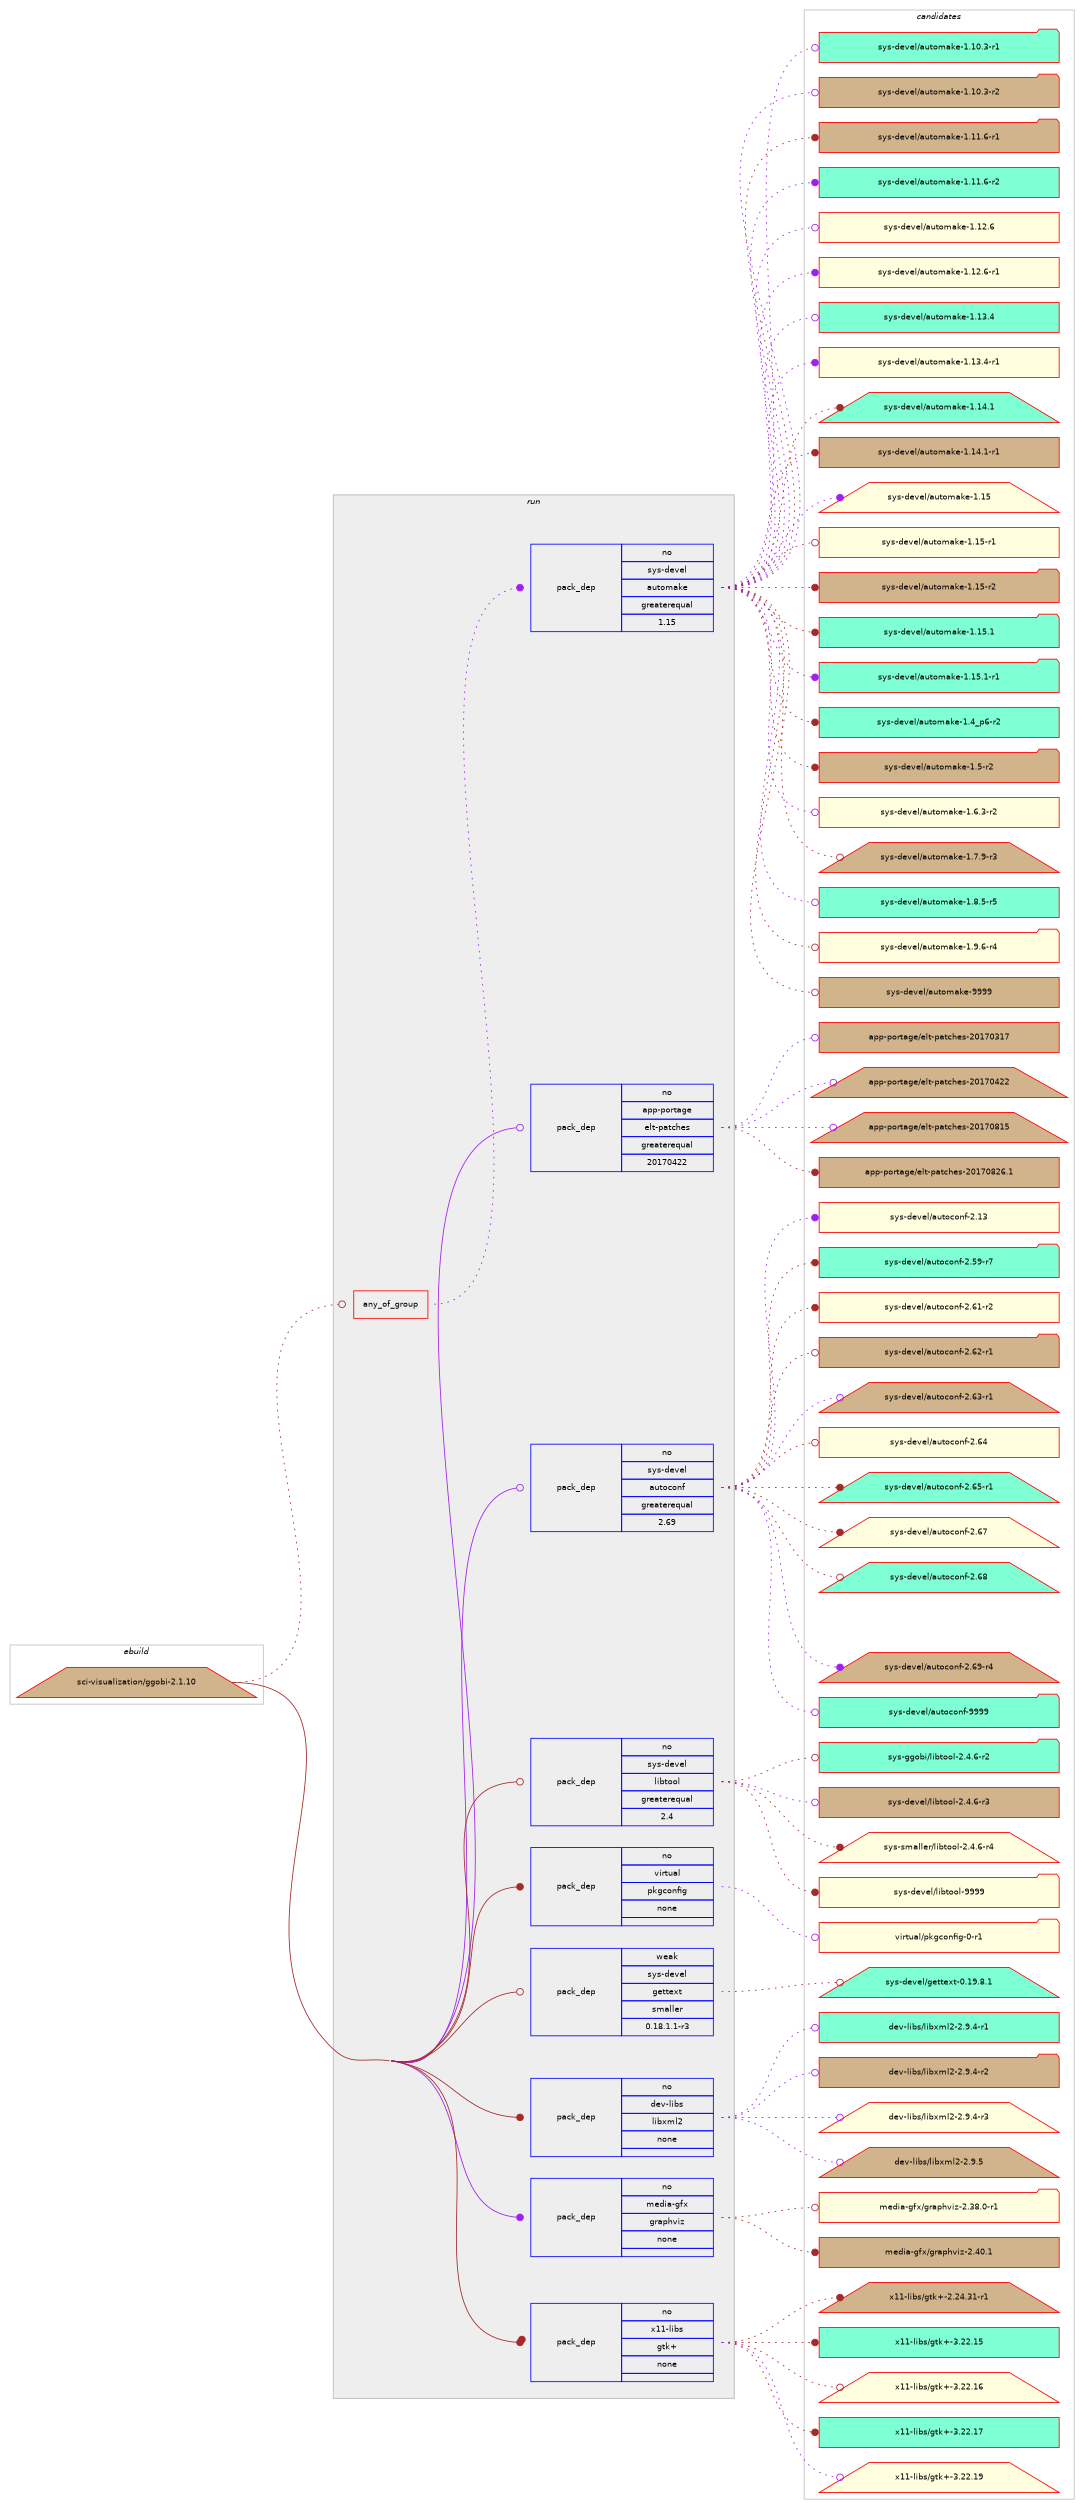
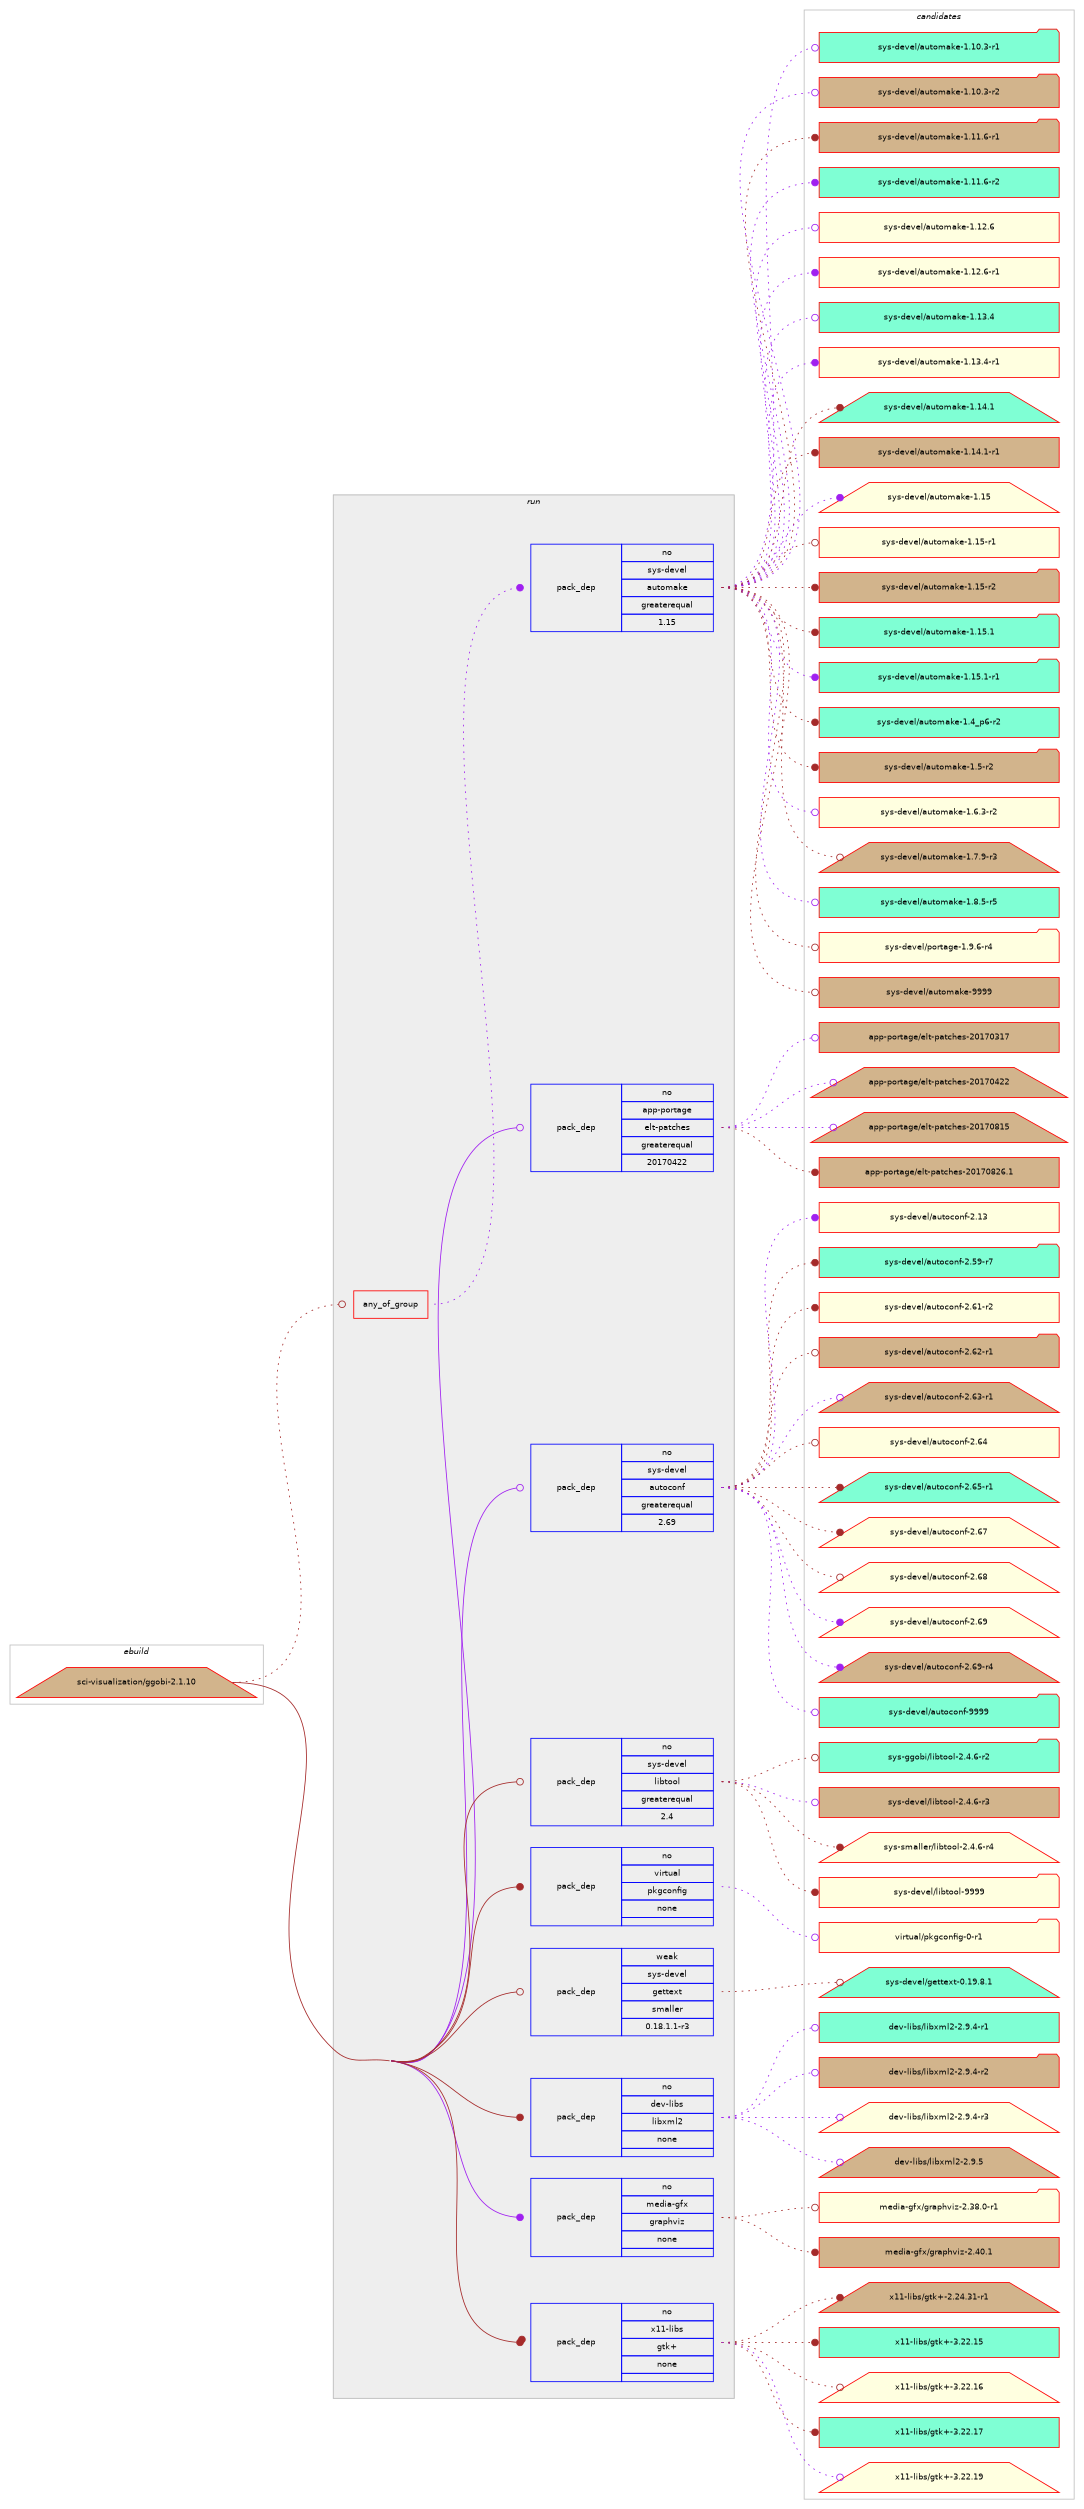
node "sys-devel/automake-1.9.6-r4": label "sys-devel/automake-1.9.6-r4" -> "sys-devel/portage-1.9.6-r4"
node "sys-devel/autoconf-2.68": fillcolor aquamarine -> lightyellow
node "sys-devel/autoconf-2.69": added
